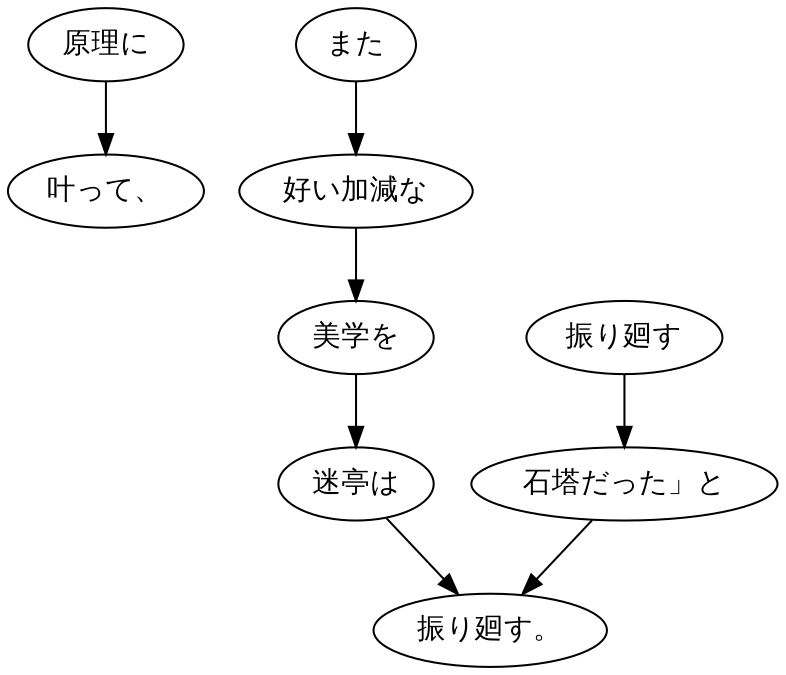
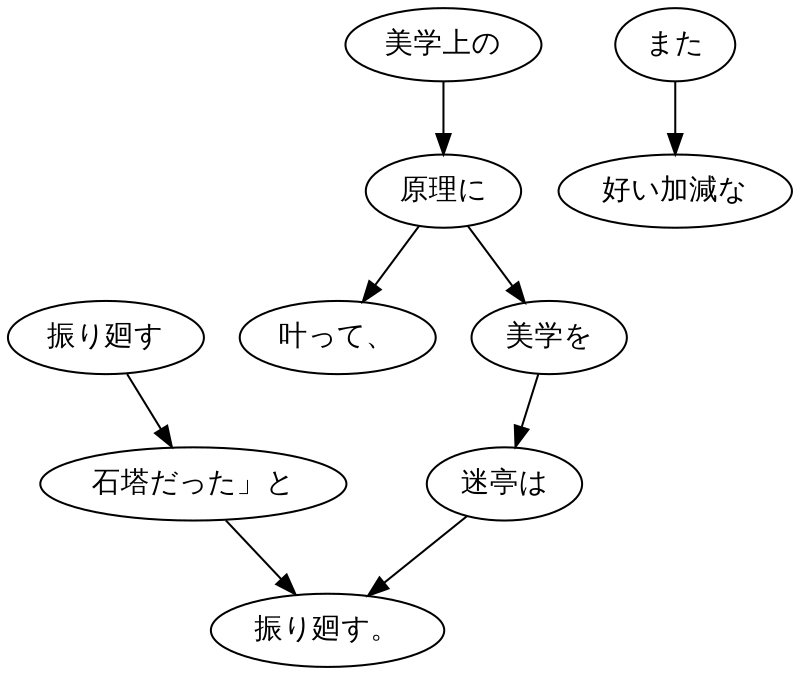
node "美学上の": added
edge "好い加減な" -> "美学を": now "原理に" -> "美学を"
